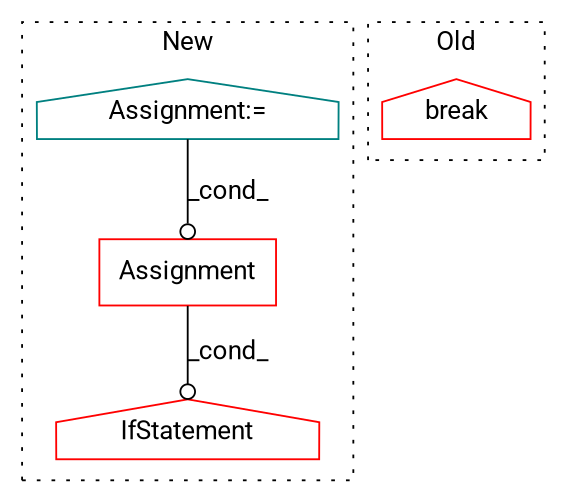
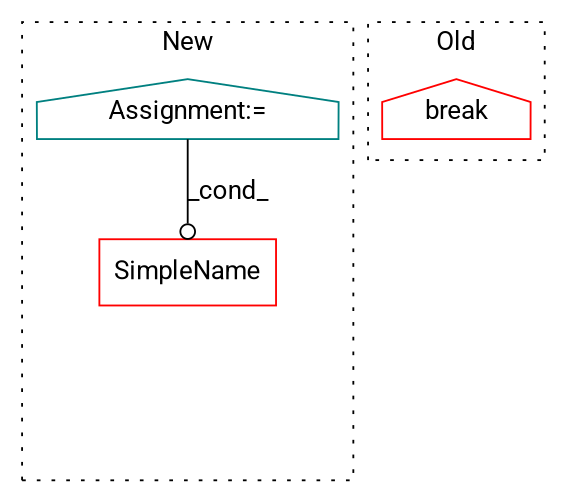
node "Assignment": label "Assignment" -> "SimpleName"
node "IfStatement": removed
